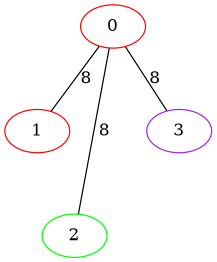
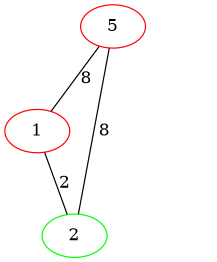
node "0": label "0" -> "5"
node "3": removed
edge "1" -- "2": added, label "2"
